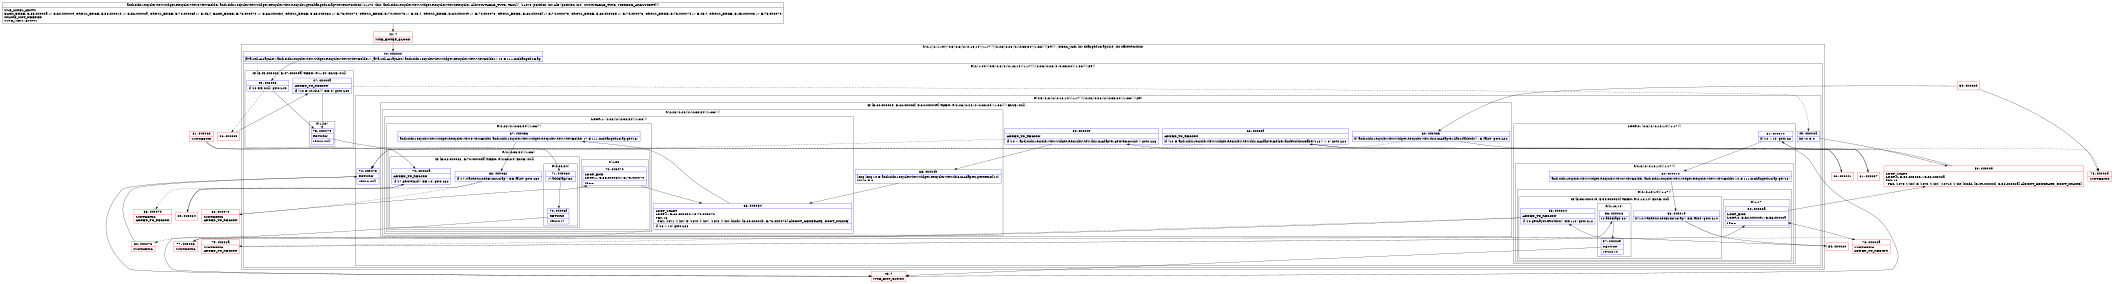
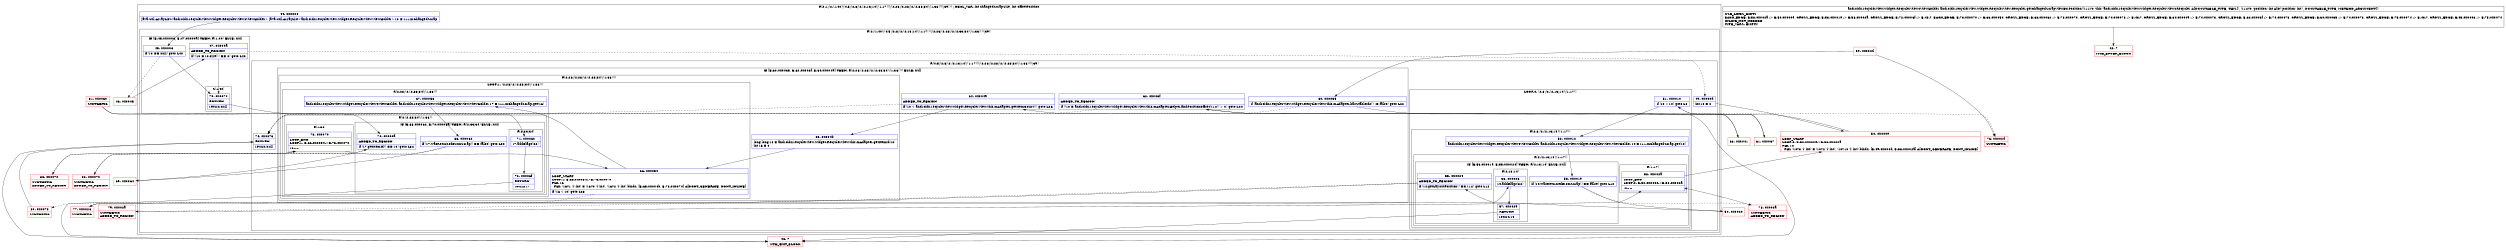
edge "42: ?" -> "44: 0x0000": removed
edge "83: 0x0070" -> "73: 0x0070": added
